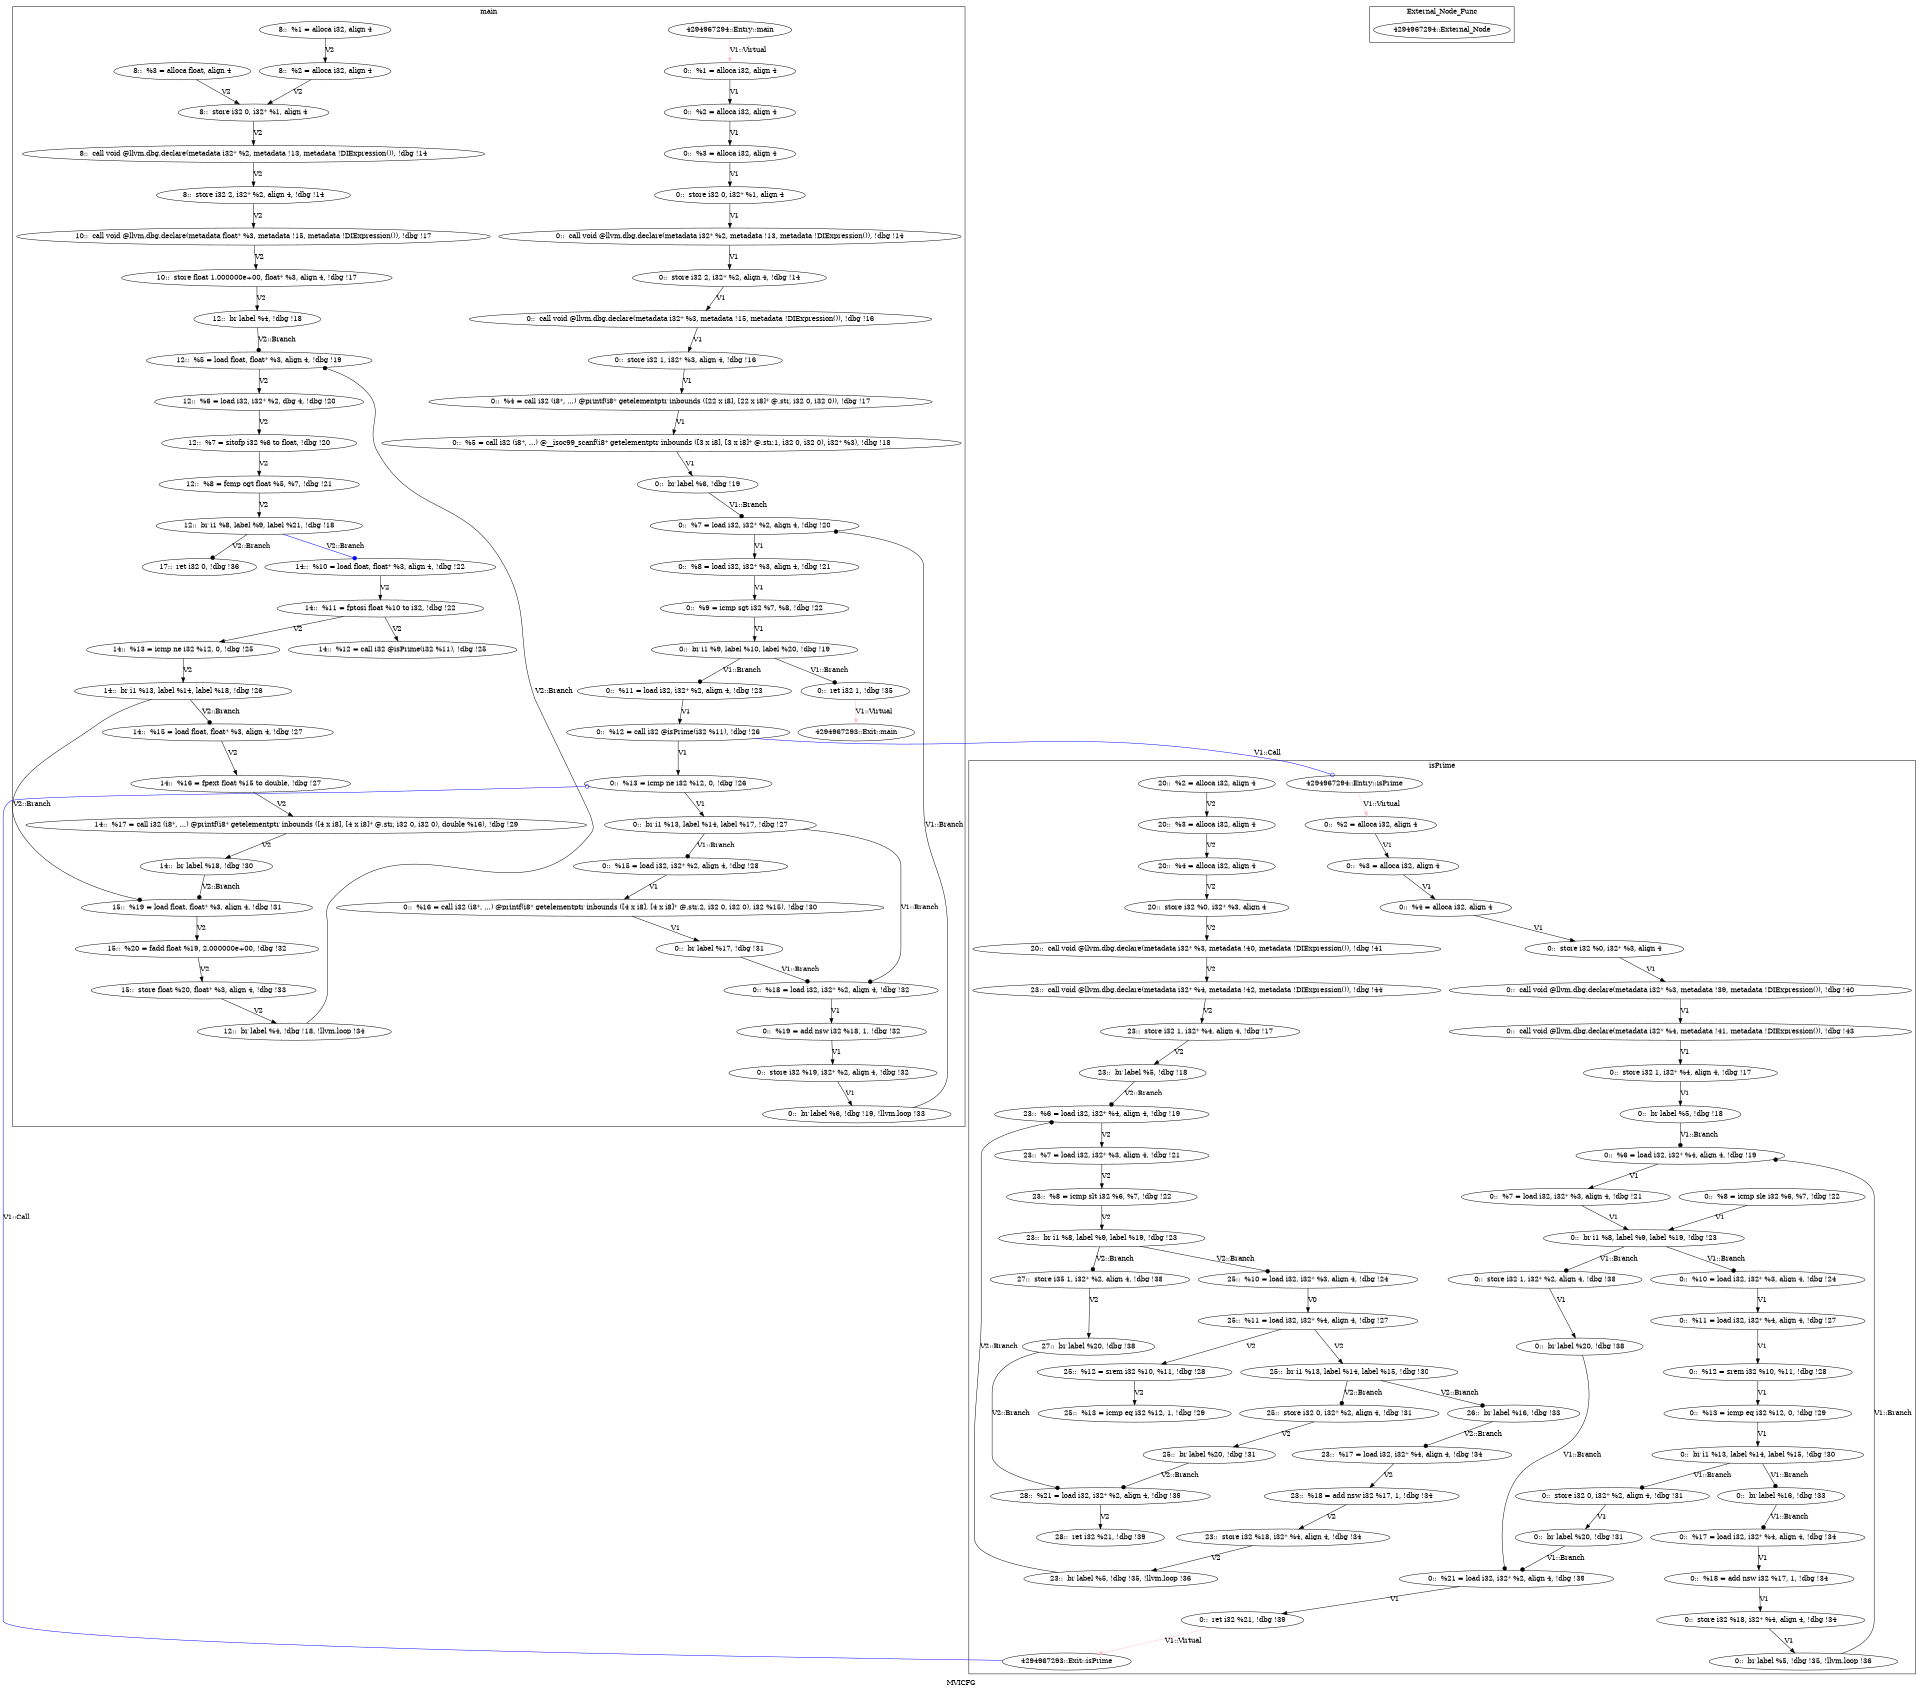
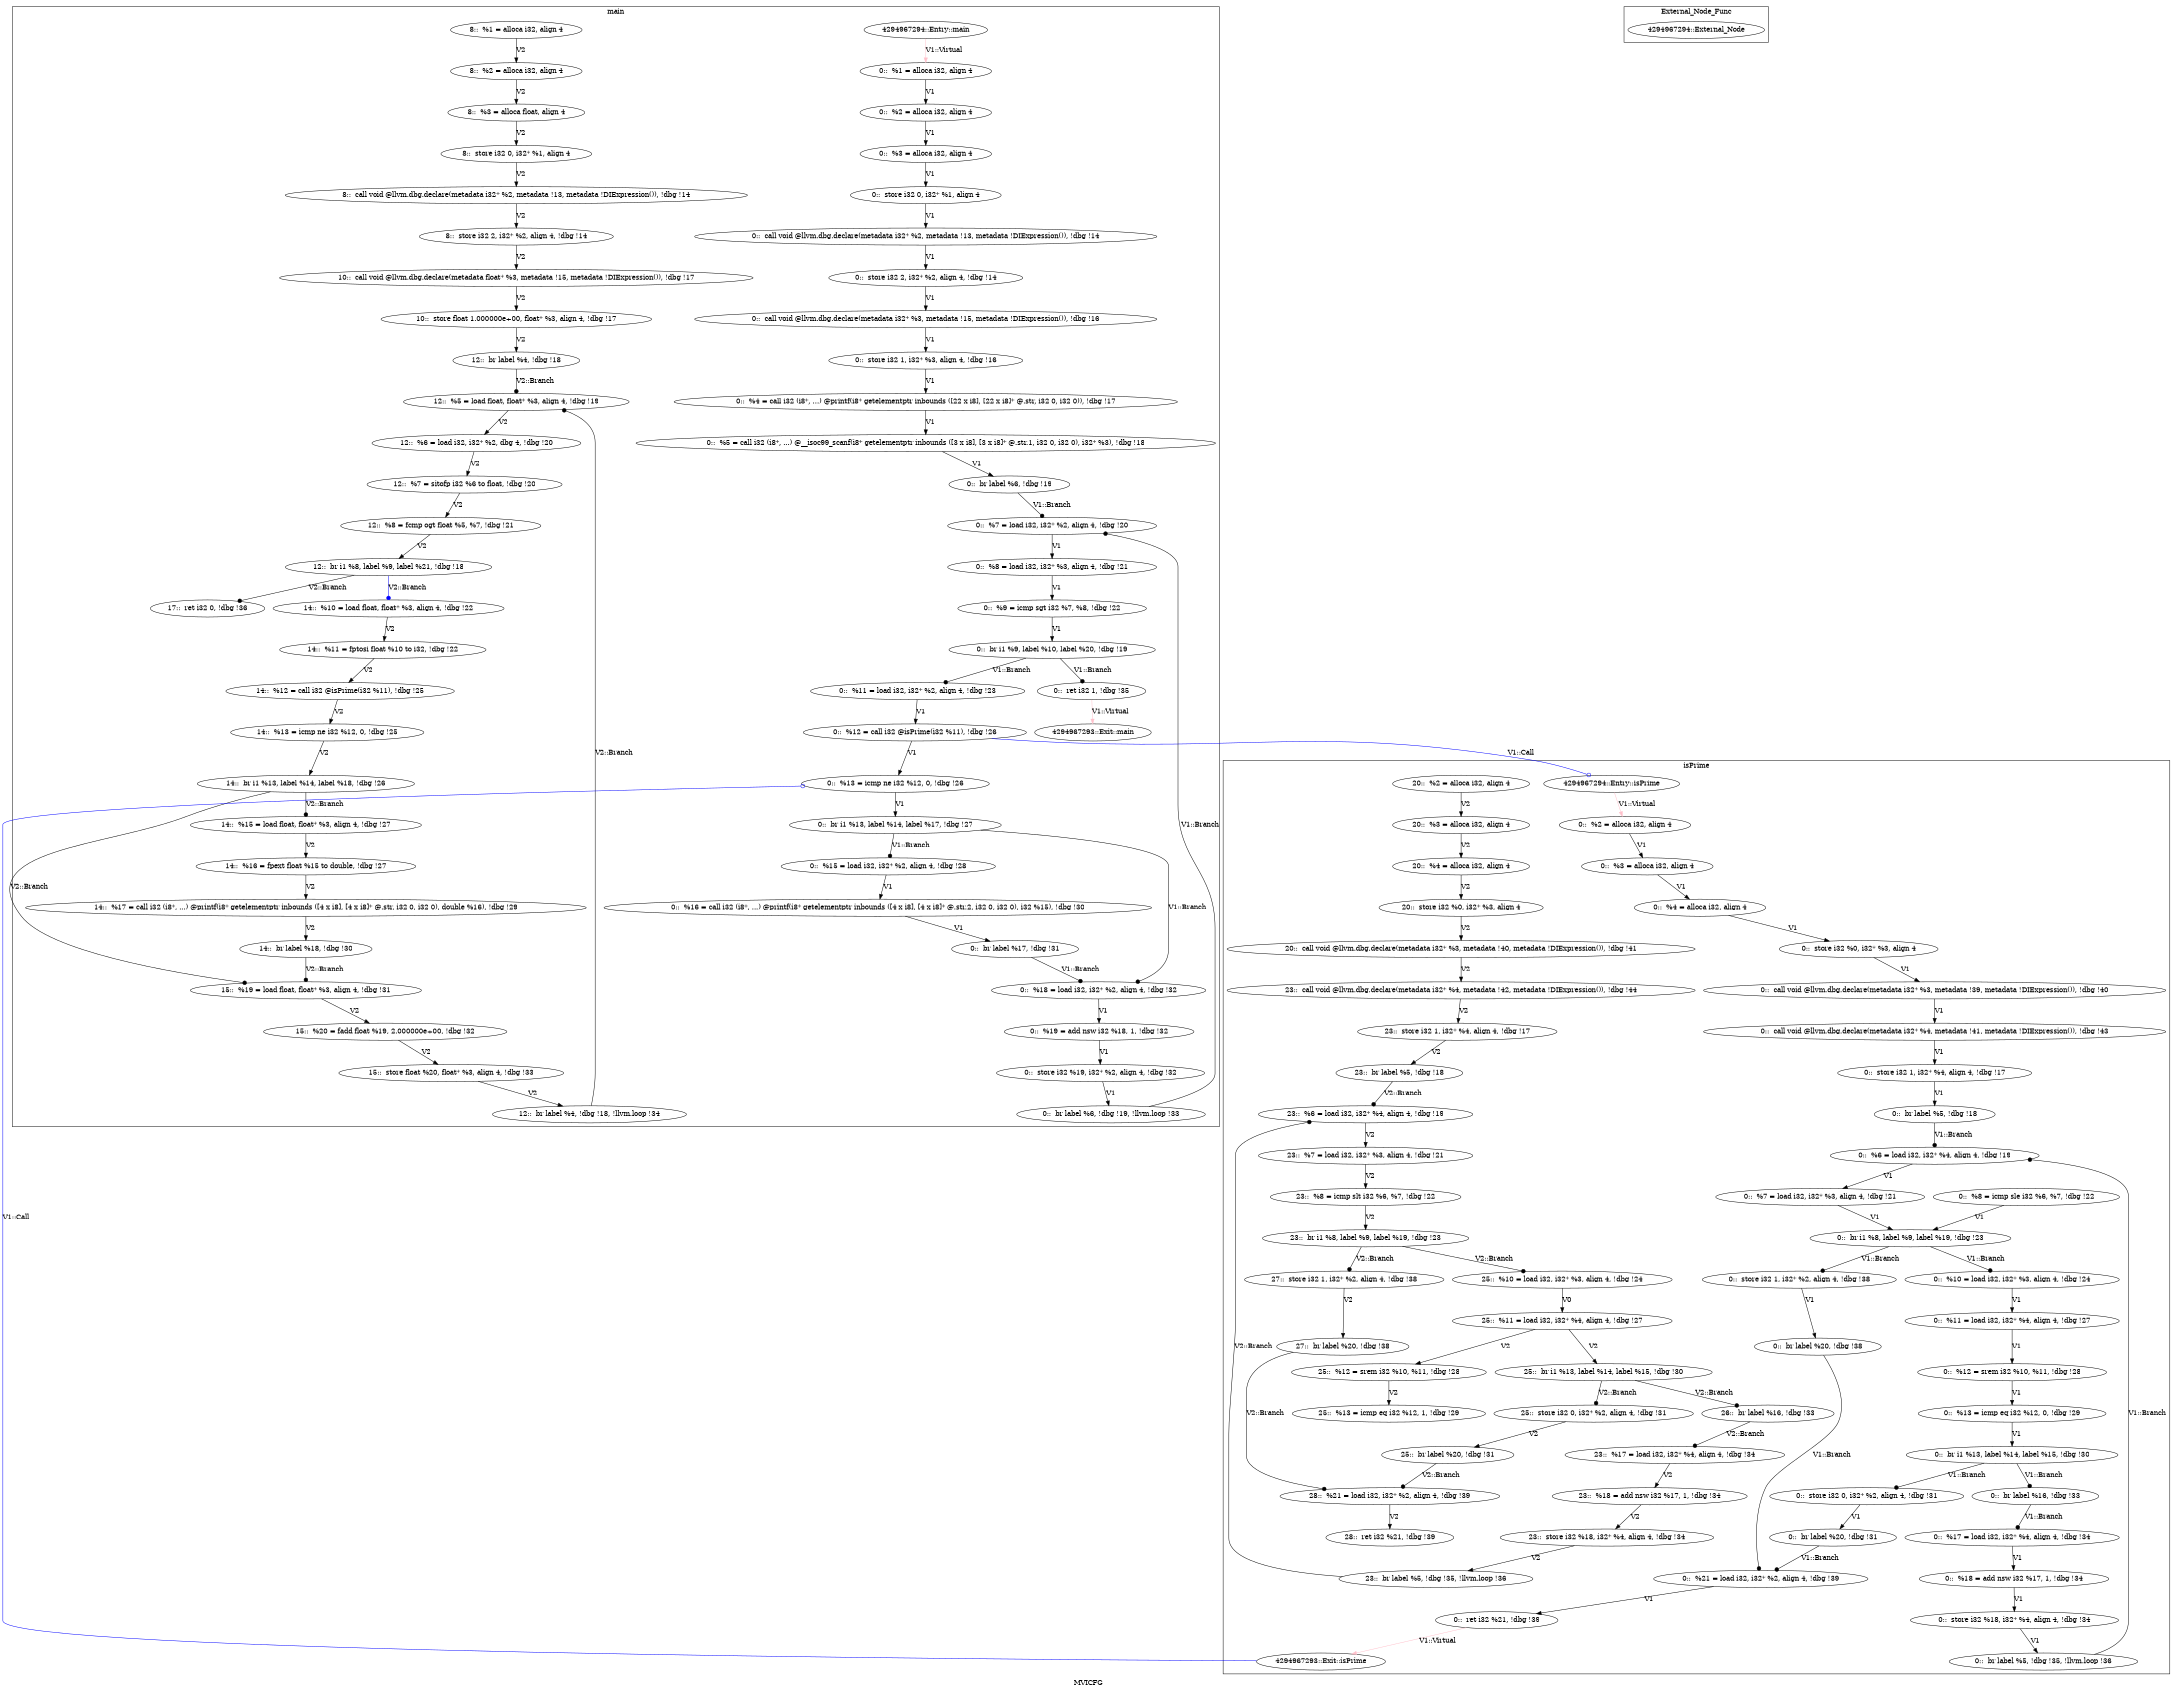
edge "8::  %2 = alloca i32, align 4" -> "8::  store i32 0, i32* %1, align 4": now "8::  %2 = alloca i32, align 4" -> "8::  %3 = alloca float, align 4"
edge "14::  %11 = fptosi float %10 to i32, !dbg !22" -> "14::  %13 = icmp ne i32 %12, 0, !dbg !25": now "14::  %12 = call i32 @isPrime(i32 %11), !dbg !25" -> "14::  %13 = icmp ne i32 %12, 0, !dbg !25"
node "27::  store i35 1, i32* %2, align 4, !dbg !38": label "27::  store i35 1, i32* %2, align 4, !dbg !38" -> "27::  store i32 1, i32* %2, align 4, !dbg !38"
